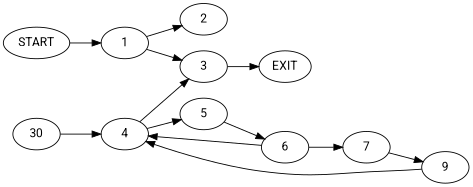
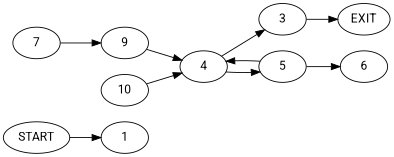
node "2": removed
edge "1" -> "3": removed
node "30": label "30" -> "10"
edge "6" -> "4": now "5" -> "4"
edge "6" -> "7": removed
